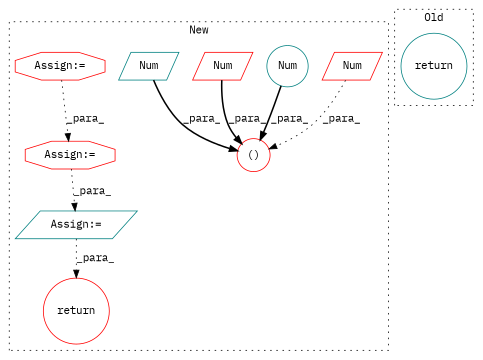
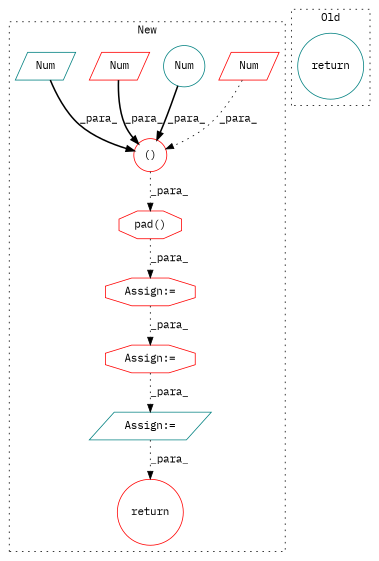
node "pad()": added
